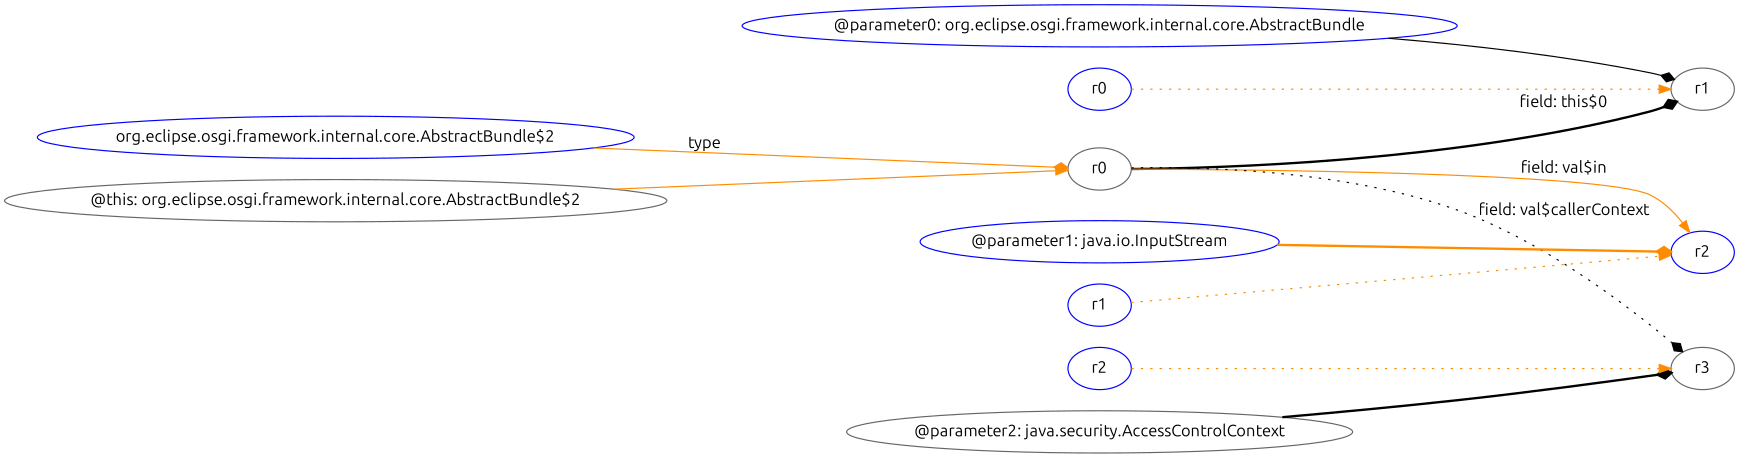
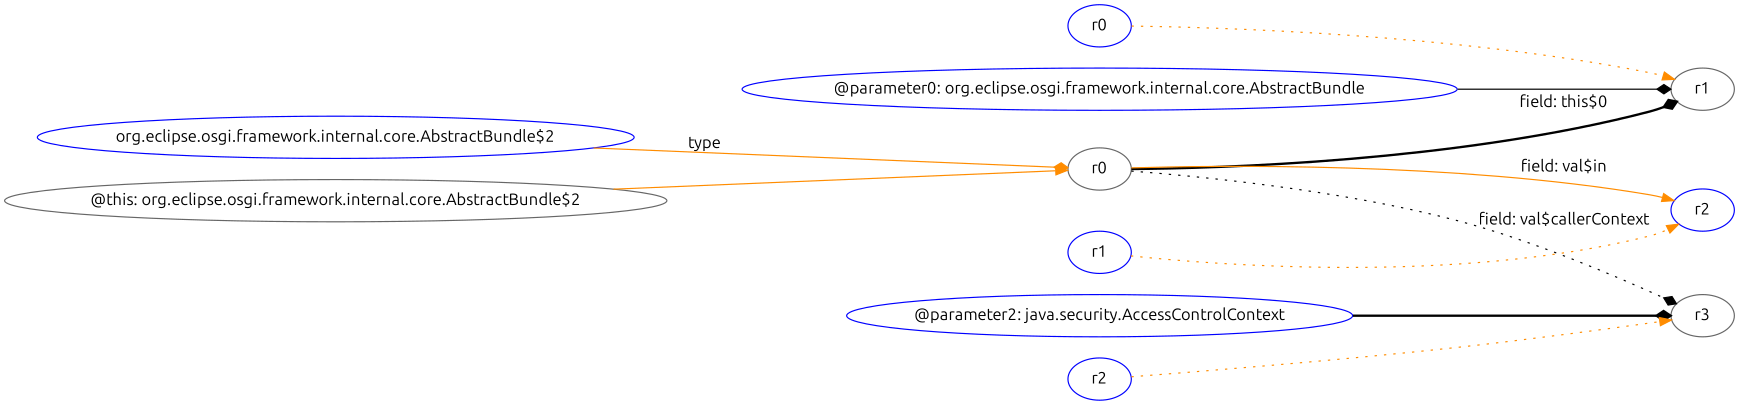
node "@parameter1: java.io.InputStream": removed
node "@parameter2: java.security.AccessControlContext": color gray40 -> blue
